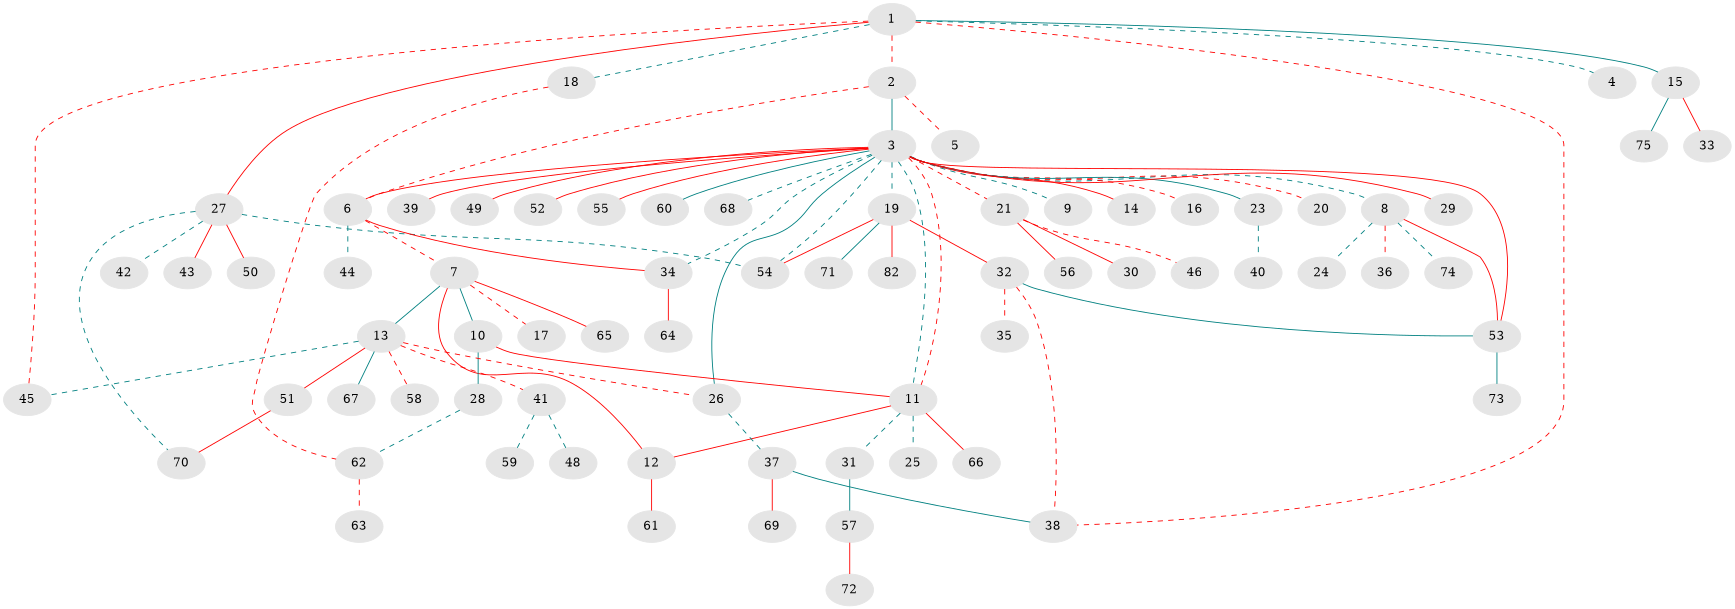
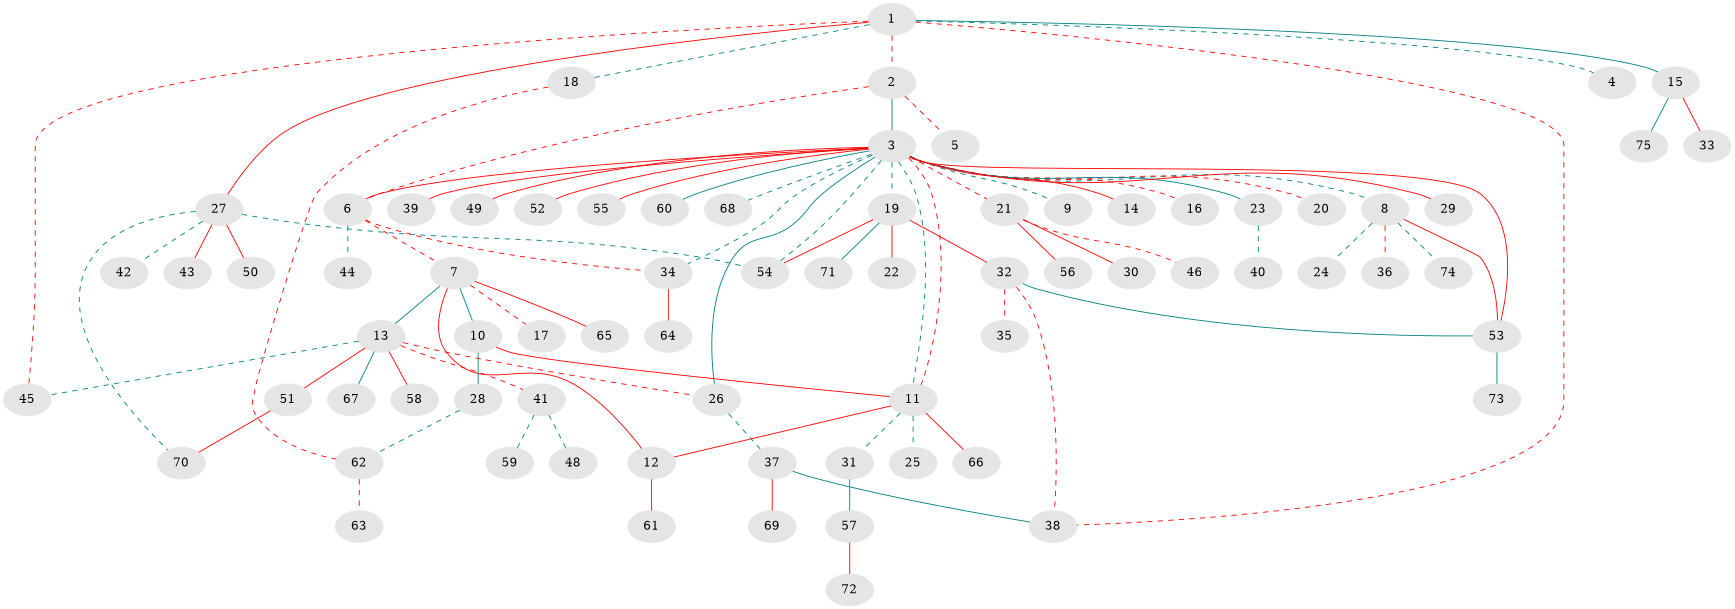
edge "6" -- "34": style solid -> dashed
node "82": label "82" -> "22"
edge "13" -- "58": style dashed -> solid
